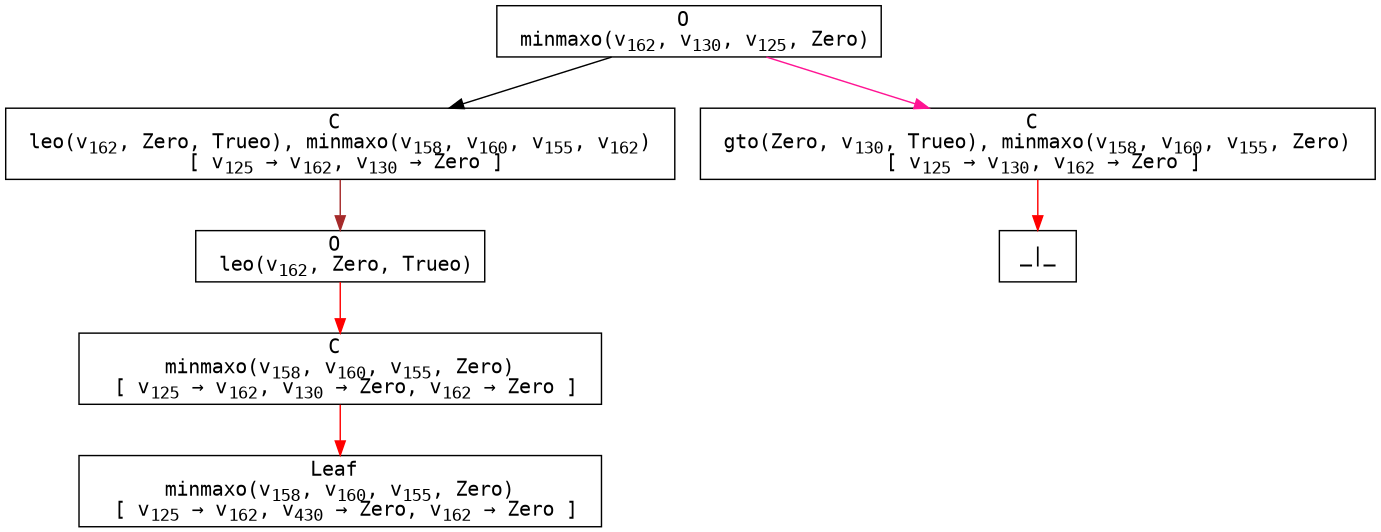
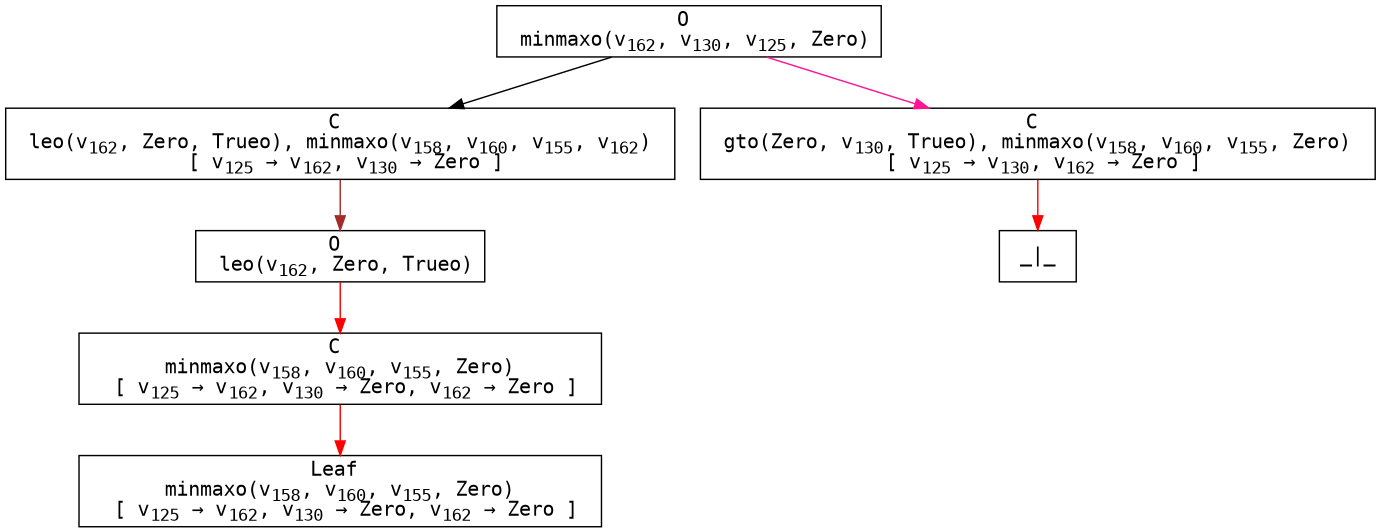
node "Leaf": text "430" -> "130"
